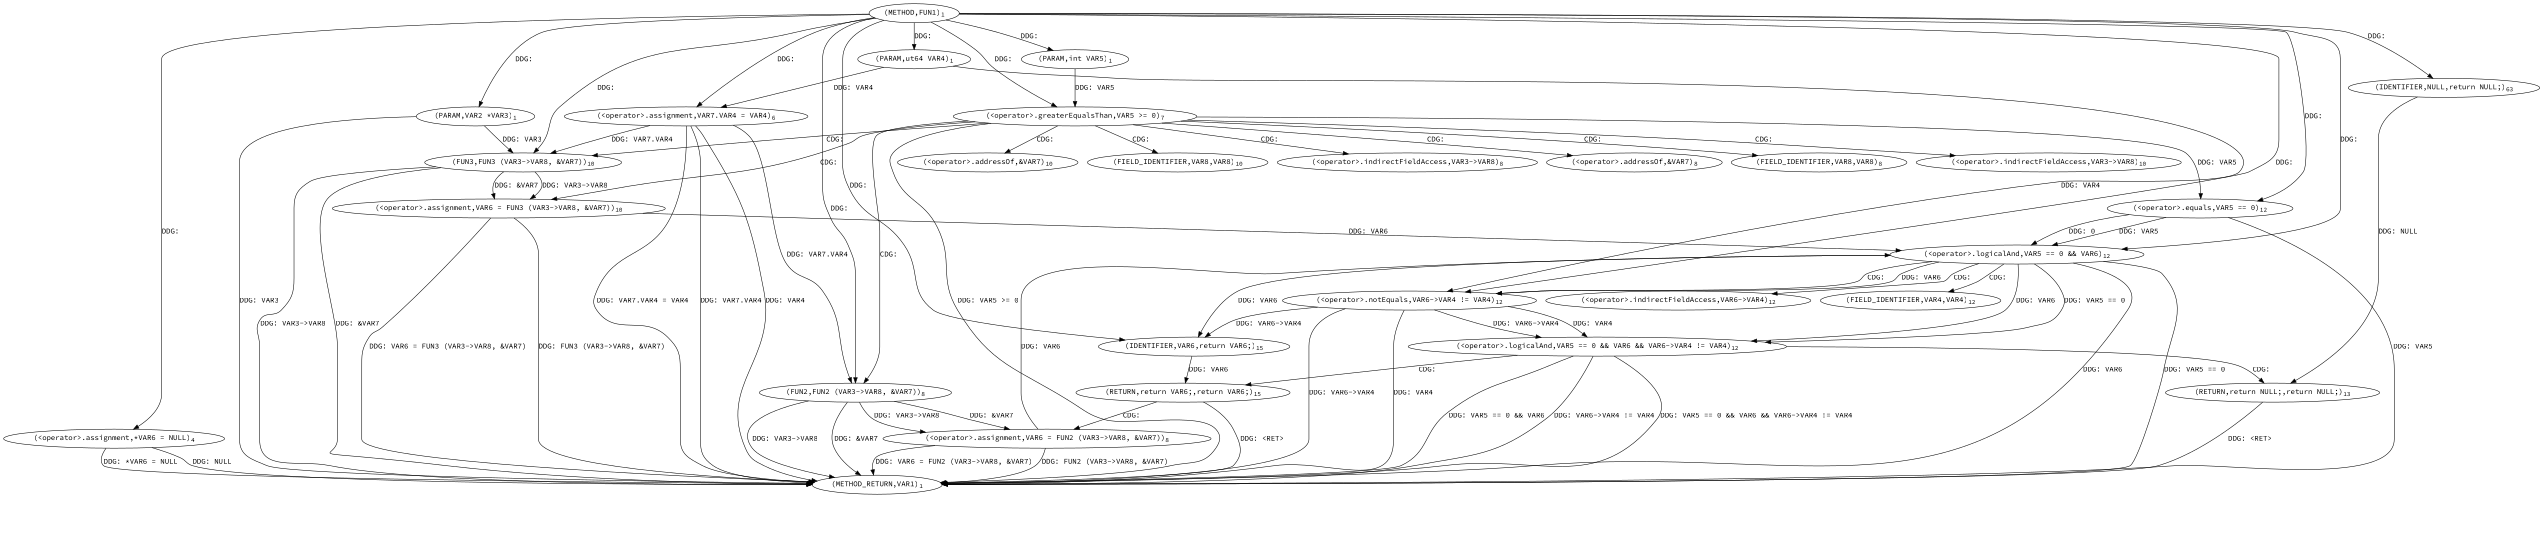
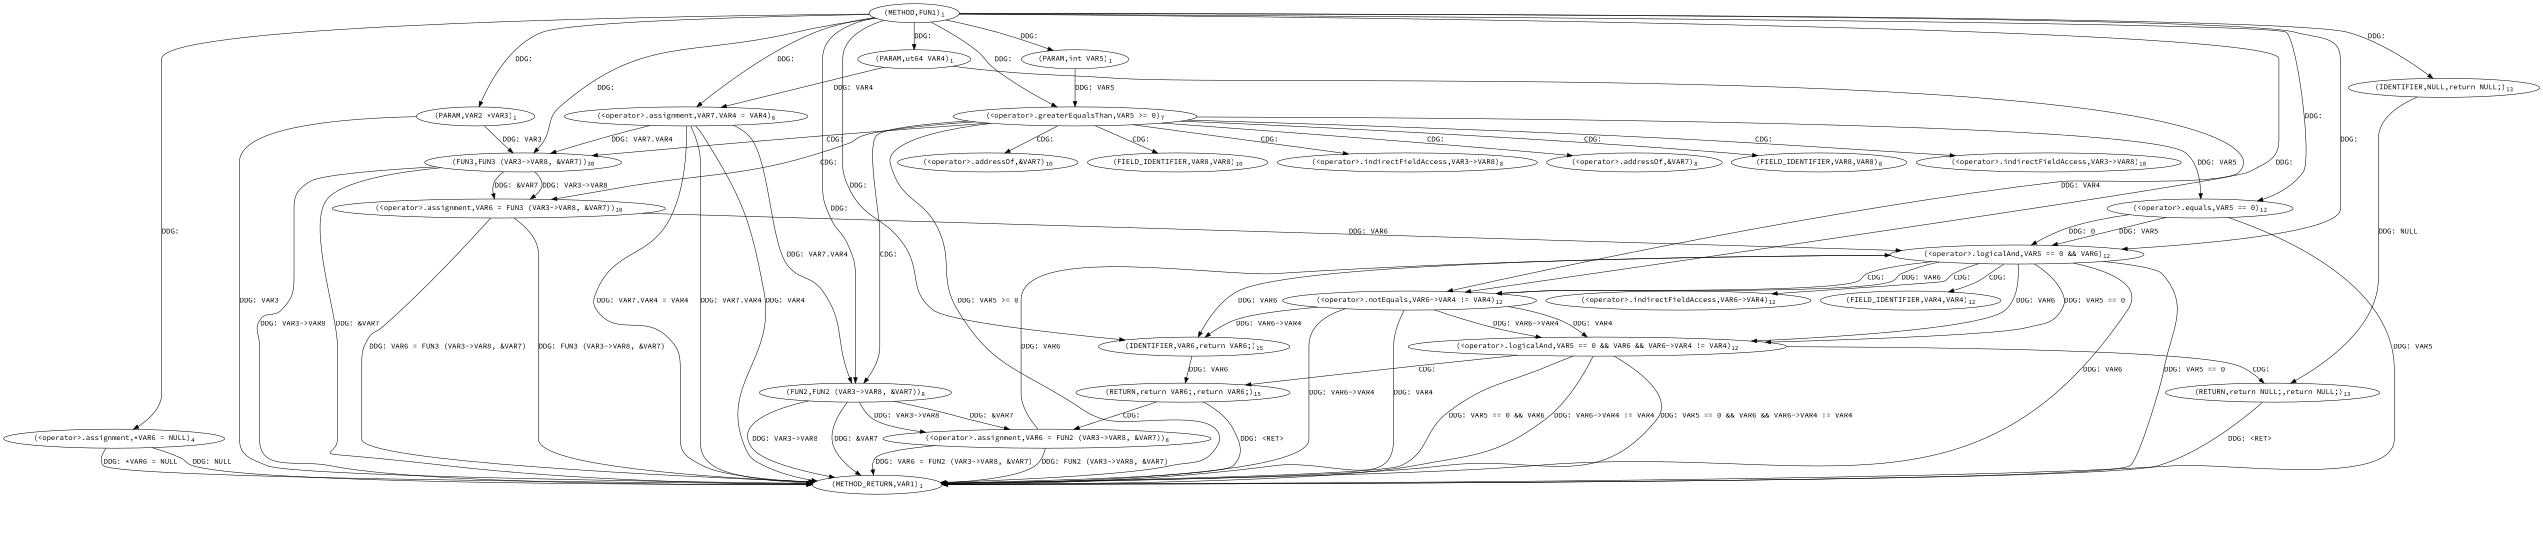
node "(IDENTIFIER,NULL,return NULL;)": text "63" -> "13"
node "(FUN3,FUN3 (VAR3->VAR8, &VAR7))": text "10" -> "30"
